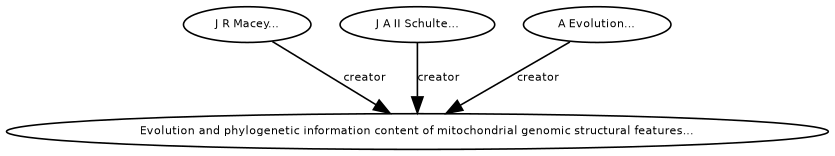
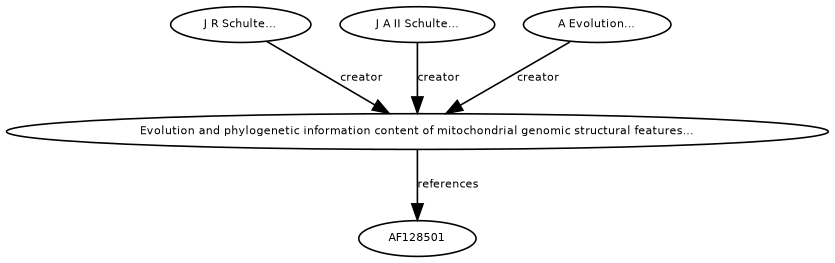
node "J R Macey...": label "J R Macey..." -> "J R Schulte..."
node "AF128501": added
